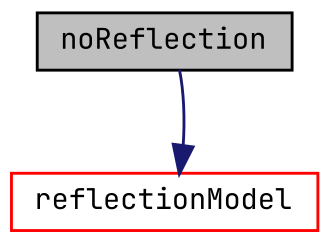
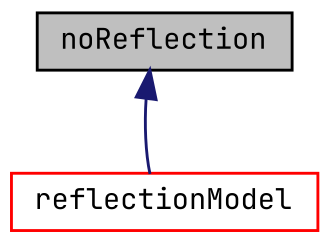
edge "noReflection" -> "reflectionModel": reversed
